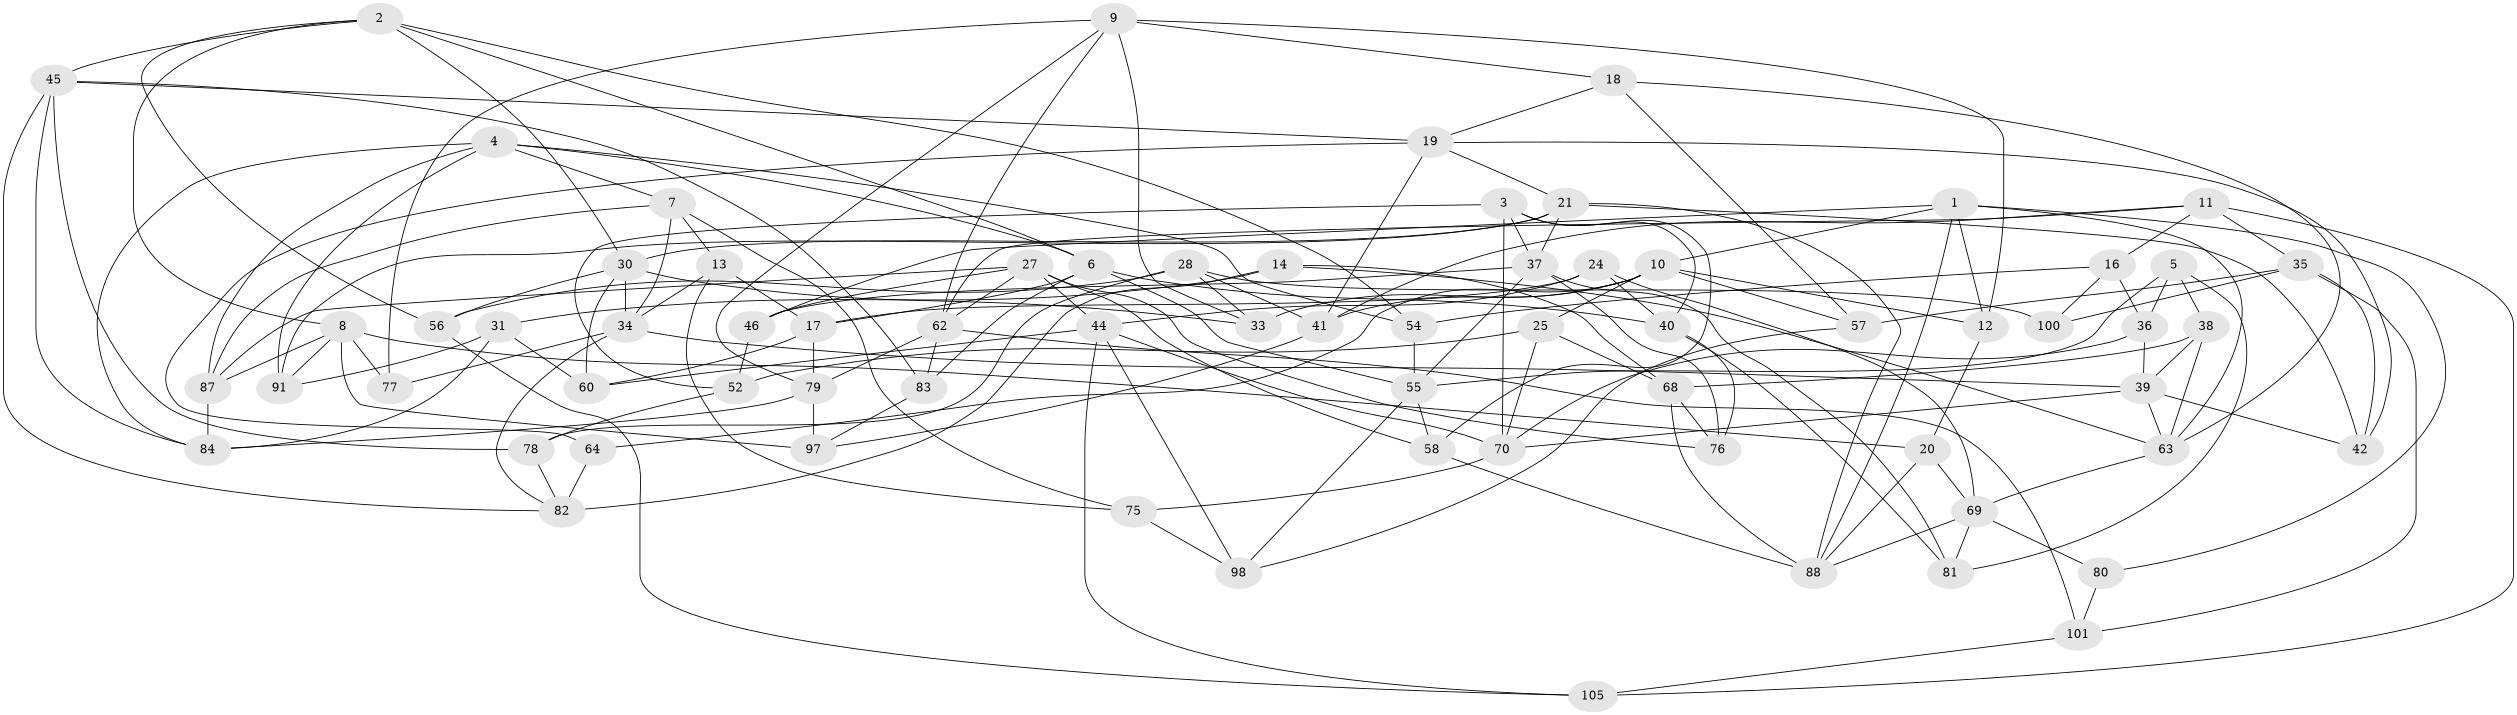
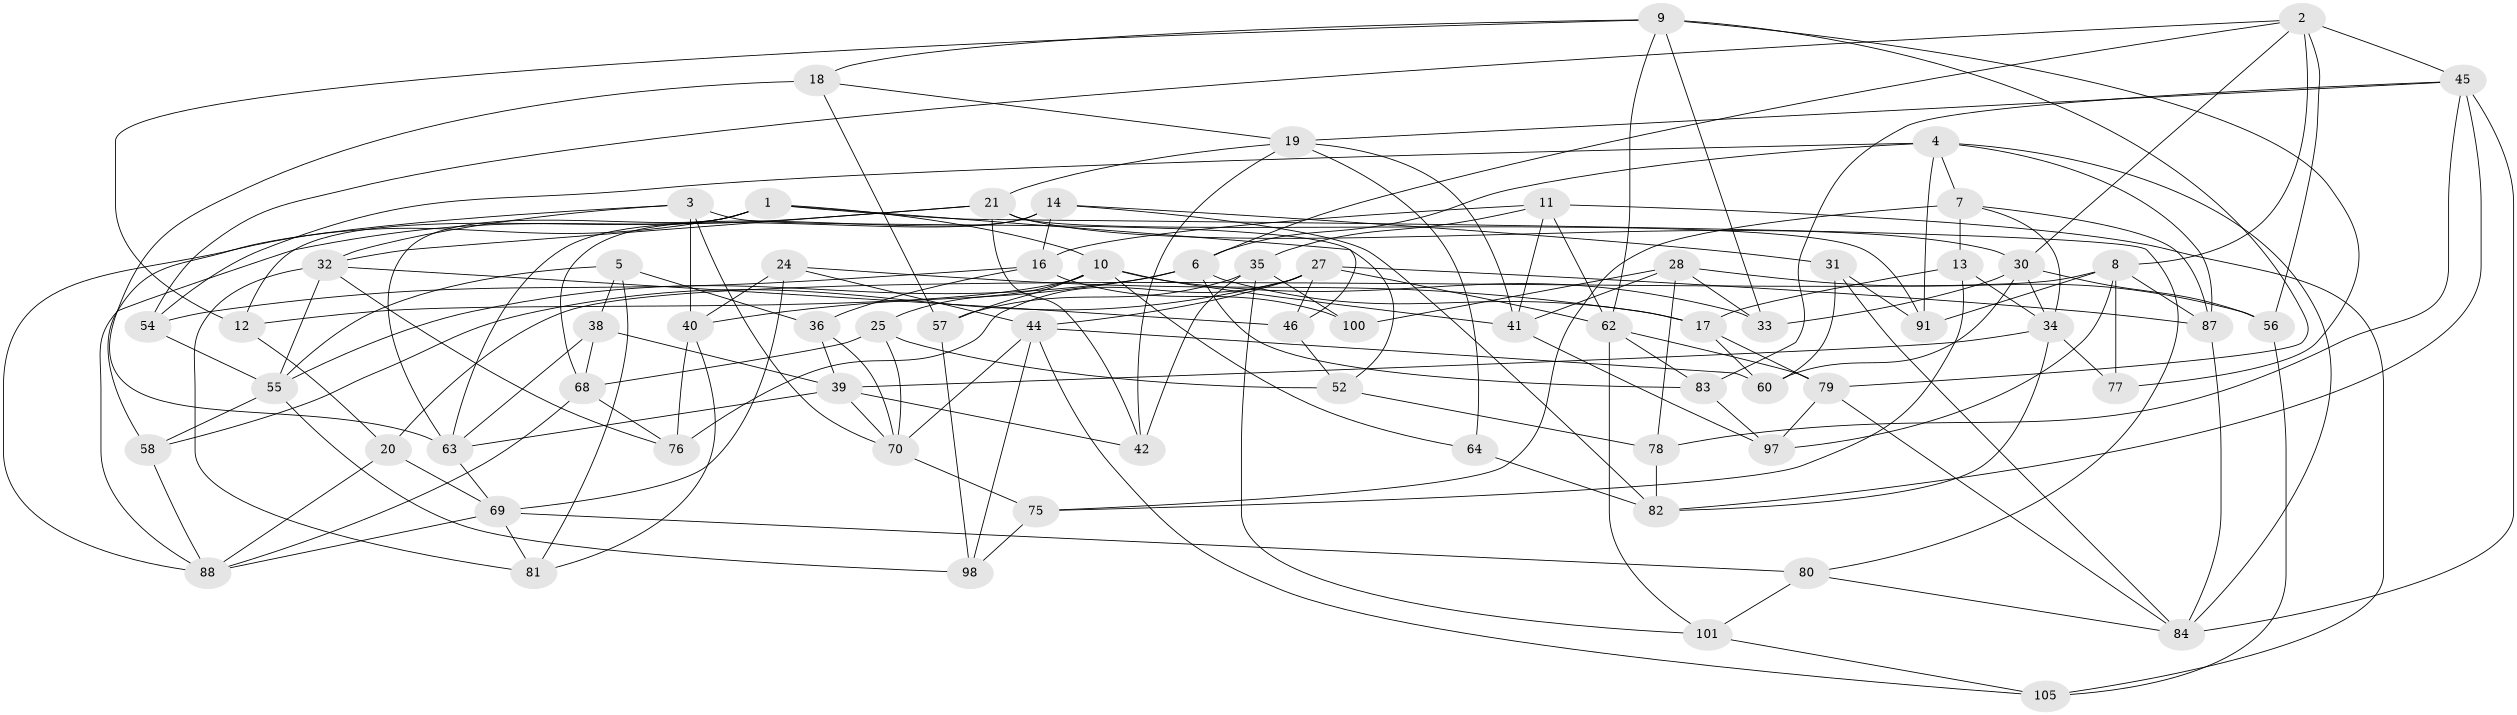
edge "14" -- "16": added
node "37": label "37" -> "32"
edge "80" -- "84": added
